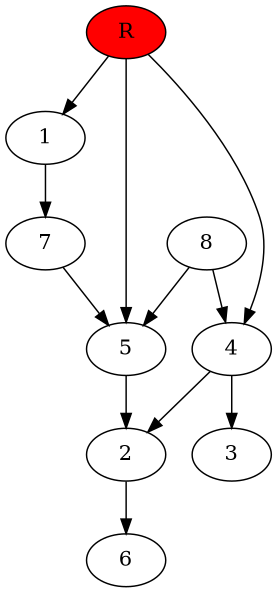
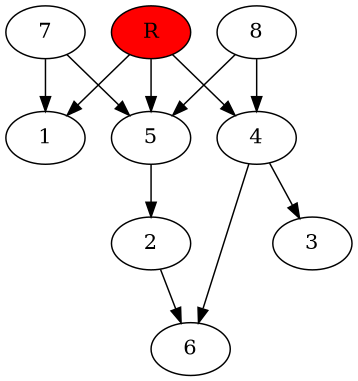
edge "1" -> "7": reversed
edge "4" -> "2": now "4" -> "6"
